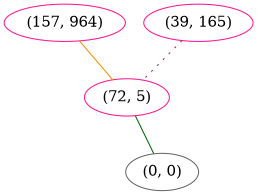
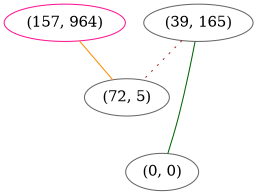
node "(39, 165)": color deeppink -> gray40
node "(72, 5)": color deeppink -> gray40
edge "(72, 5)" -- "(0, 0)": now "(39, 165)" -- "(0, 0)"
